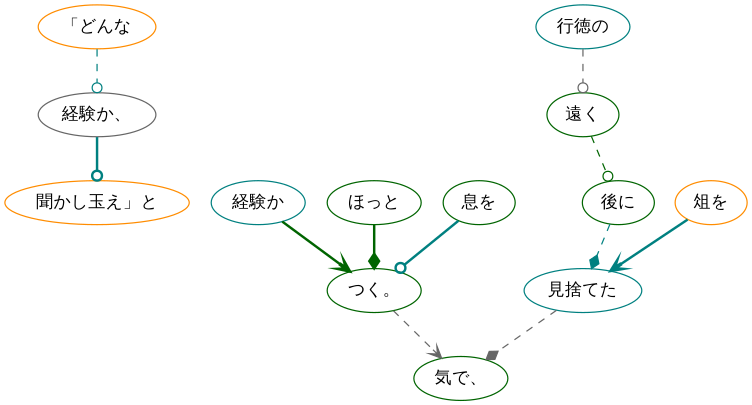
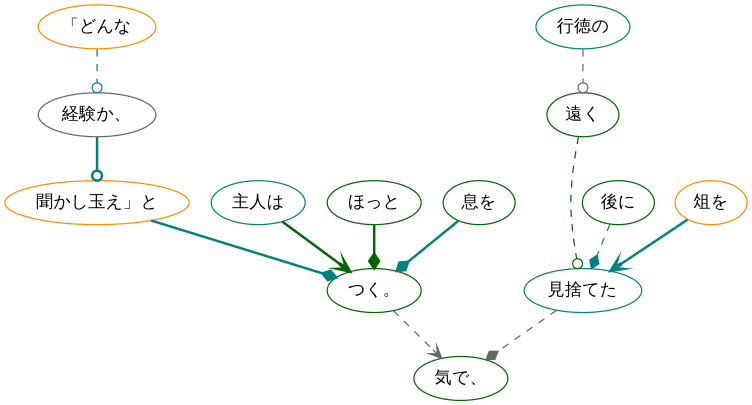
edge "遠く" -> "後に": now "遠く" -> "見捨てた"
node "経験か": label "経験か" -> "主人は"
edge "息を" -> "つく。": arrowhead odot -> diamond
edge "聞かし玉え」と" -> "つく。": added
